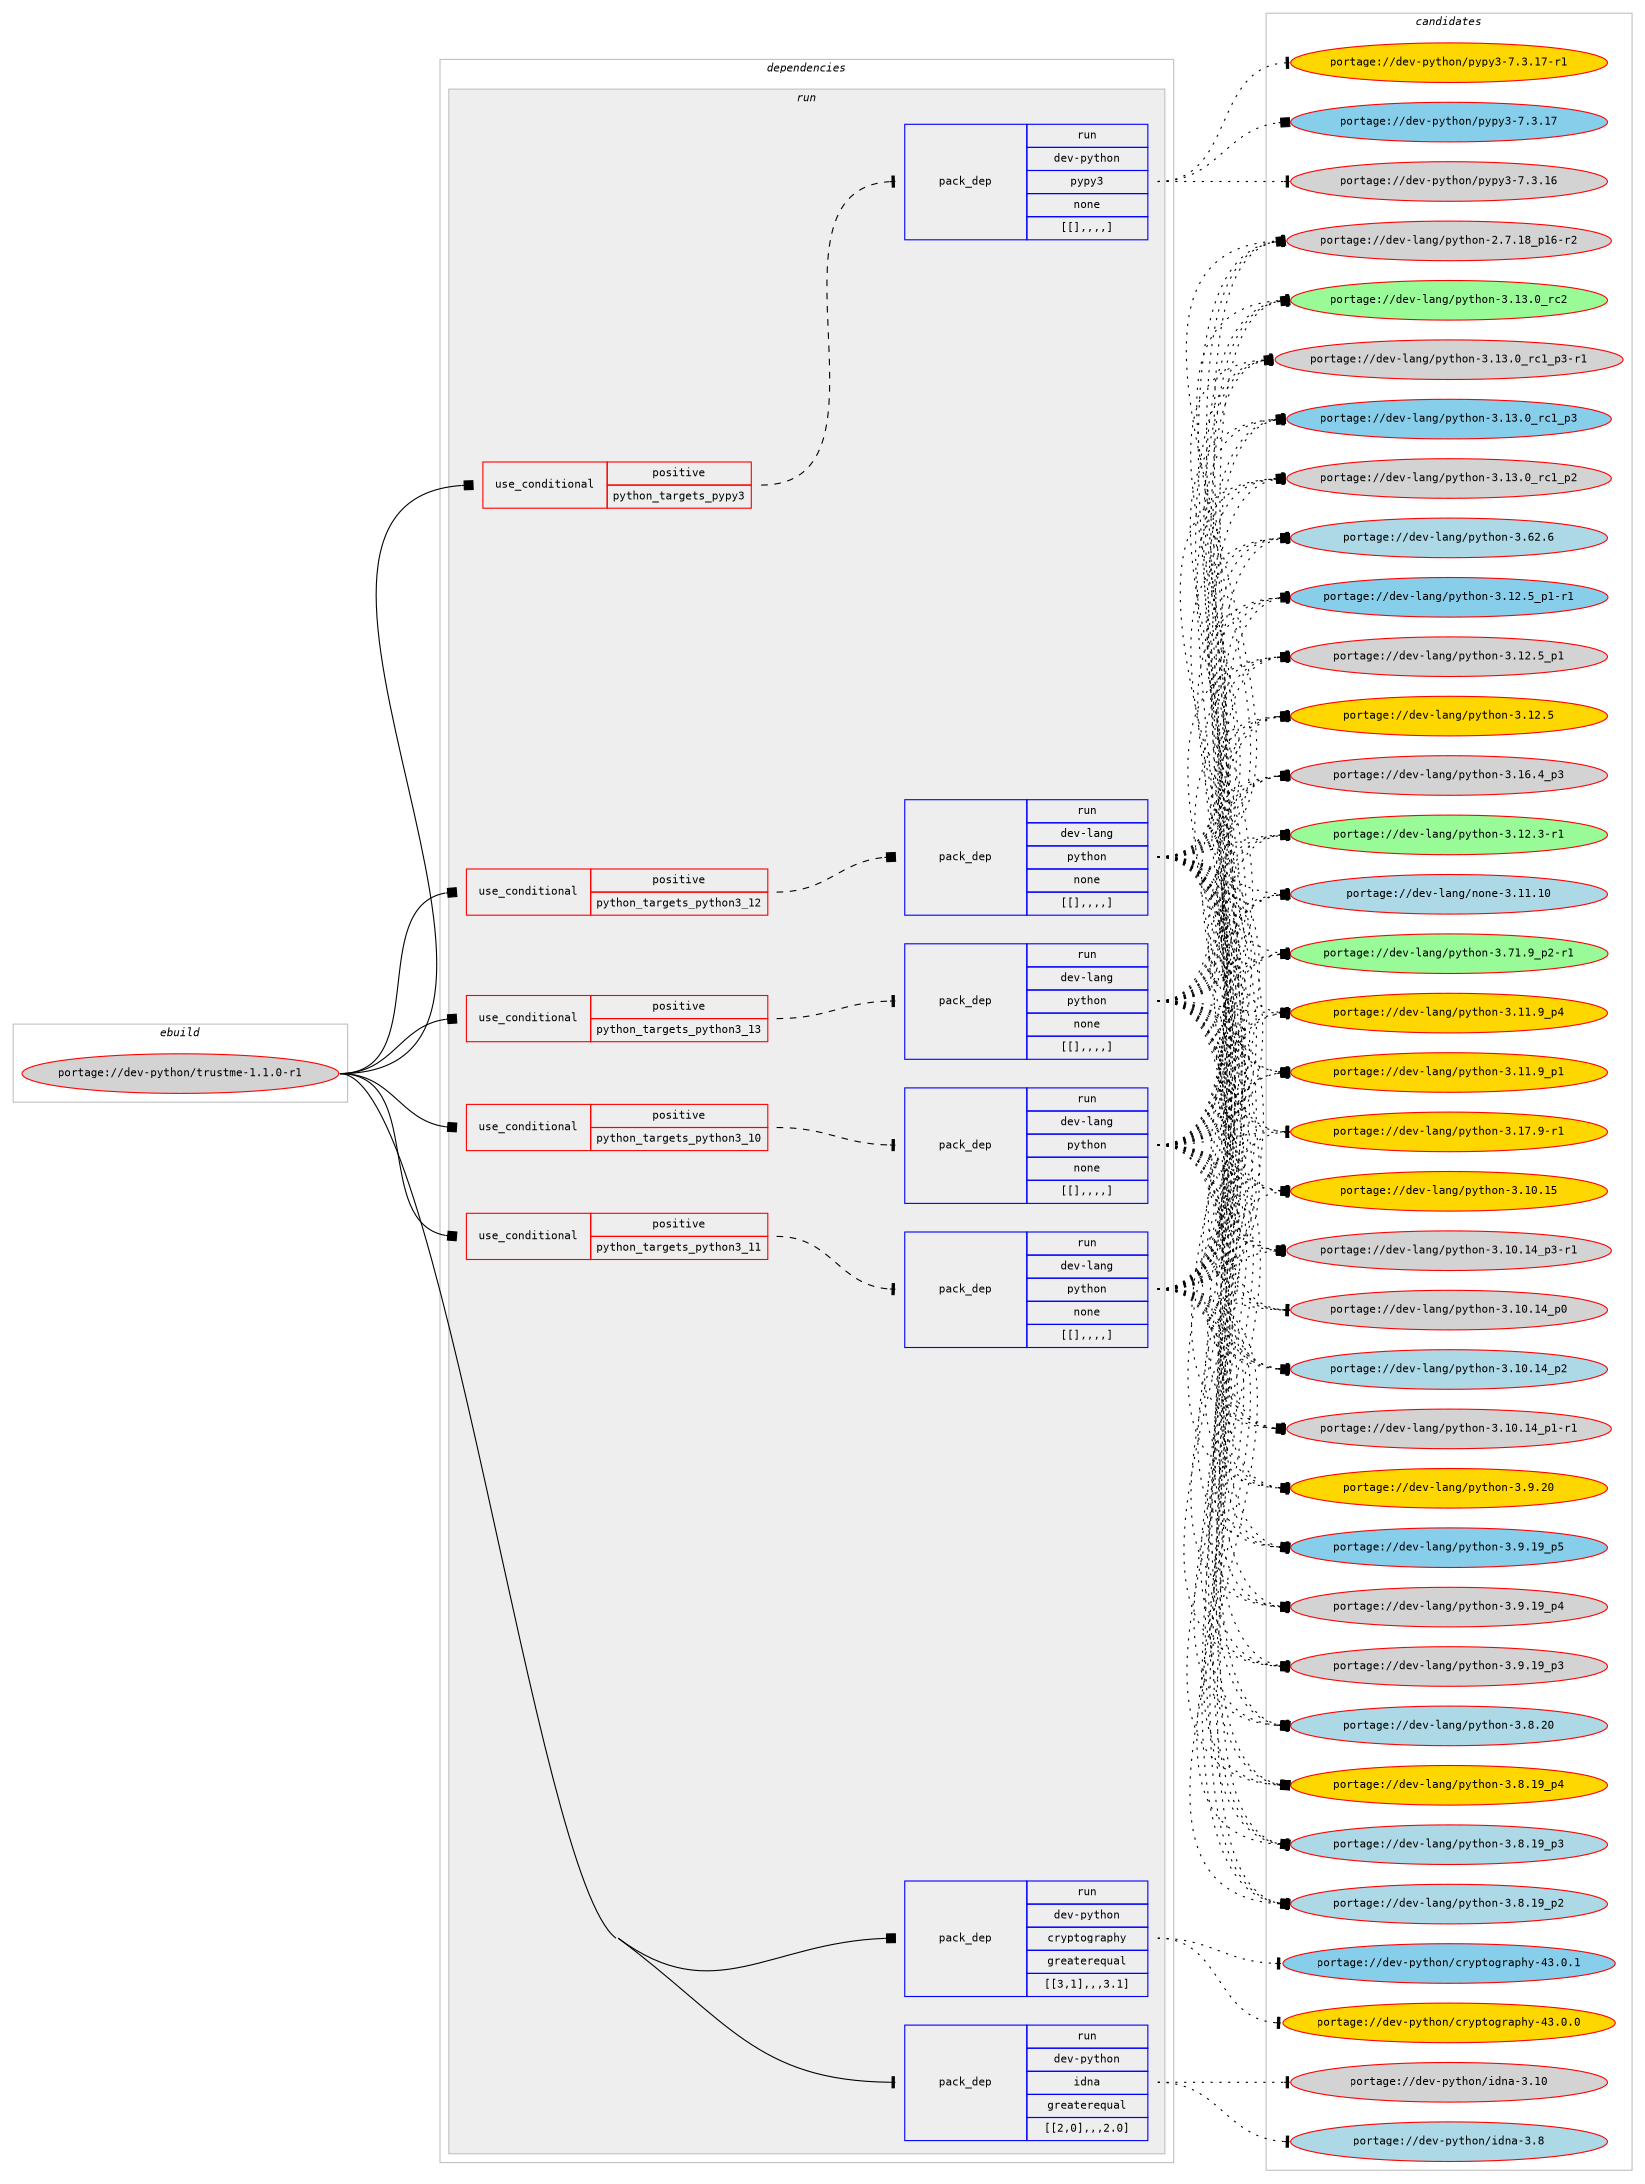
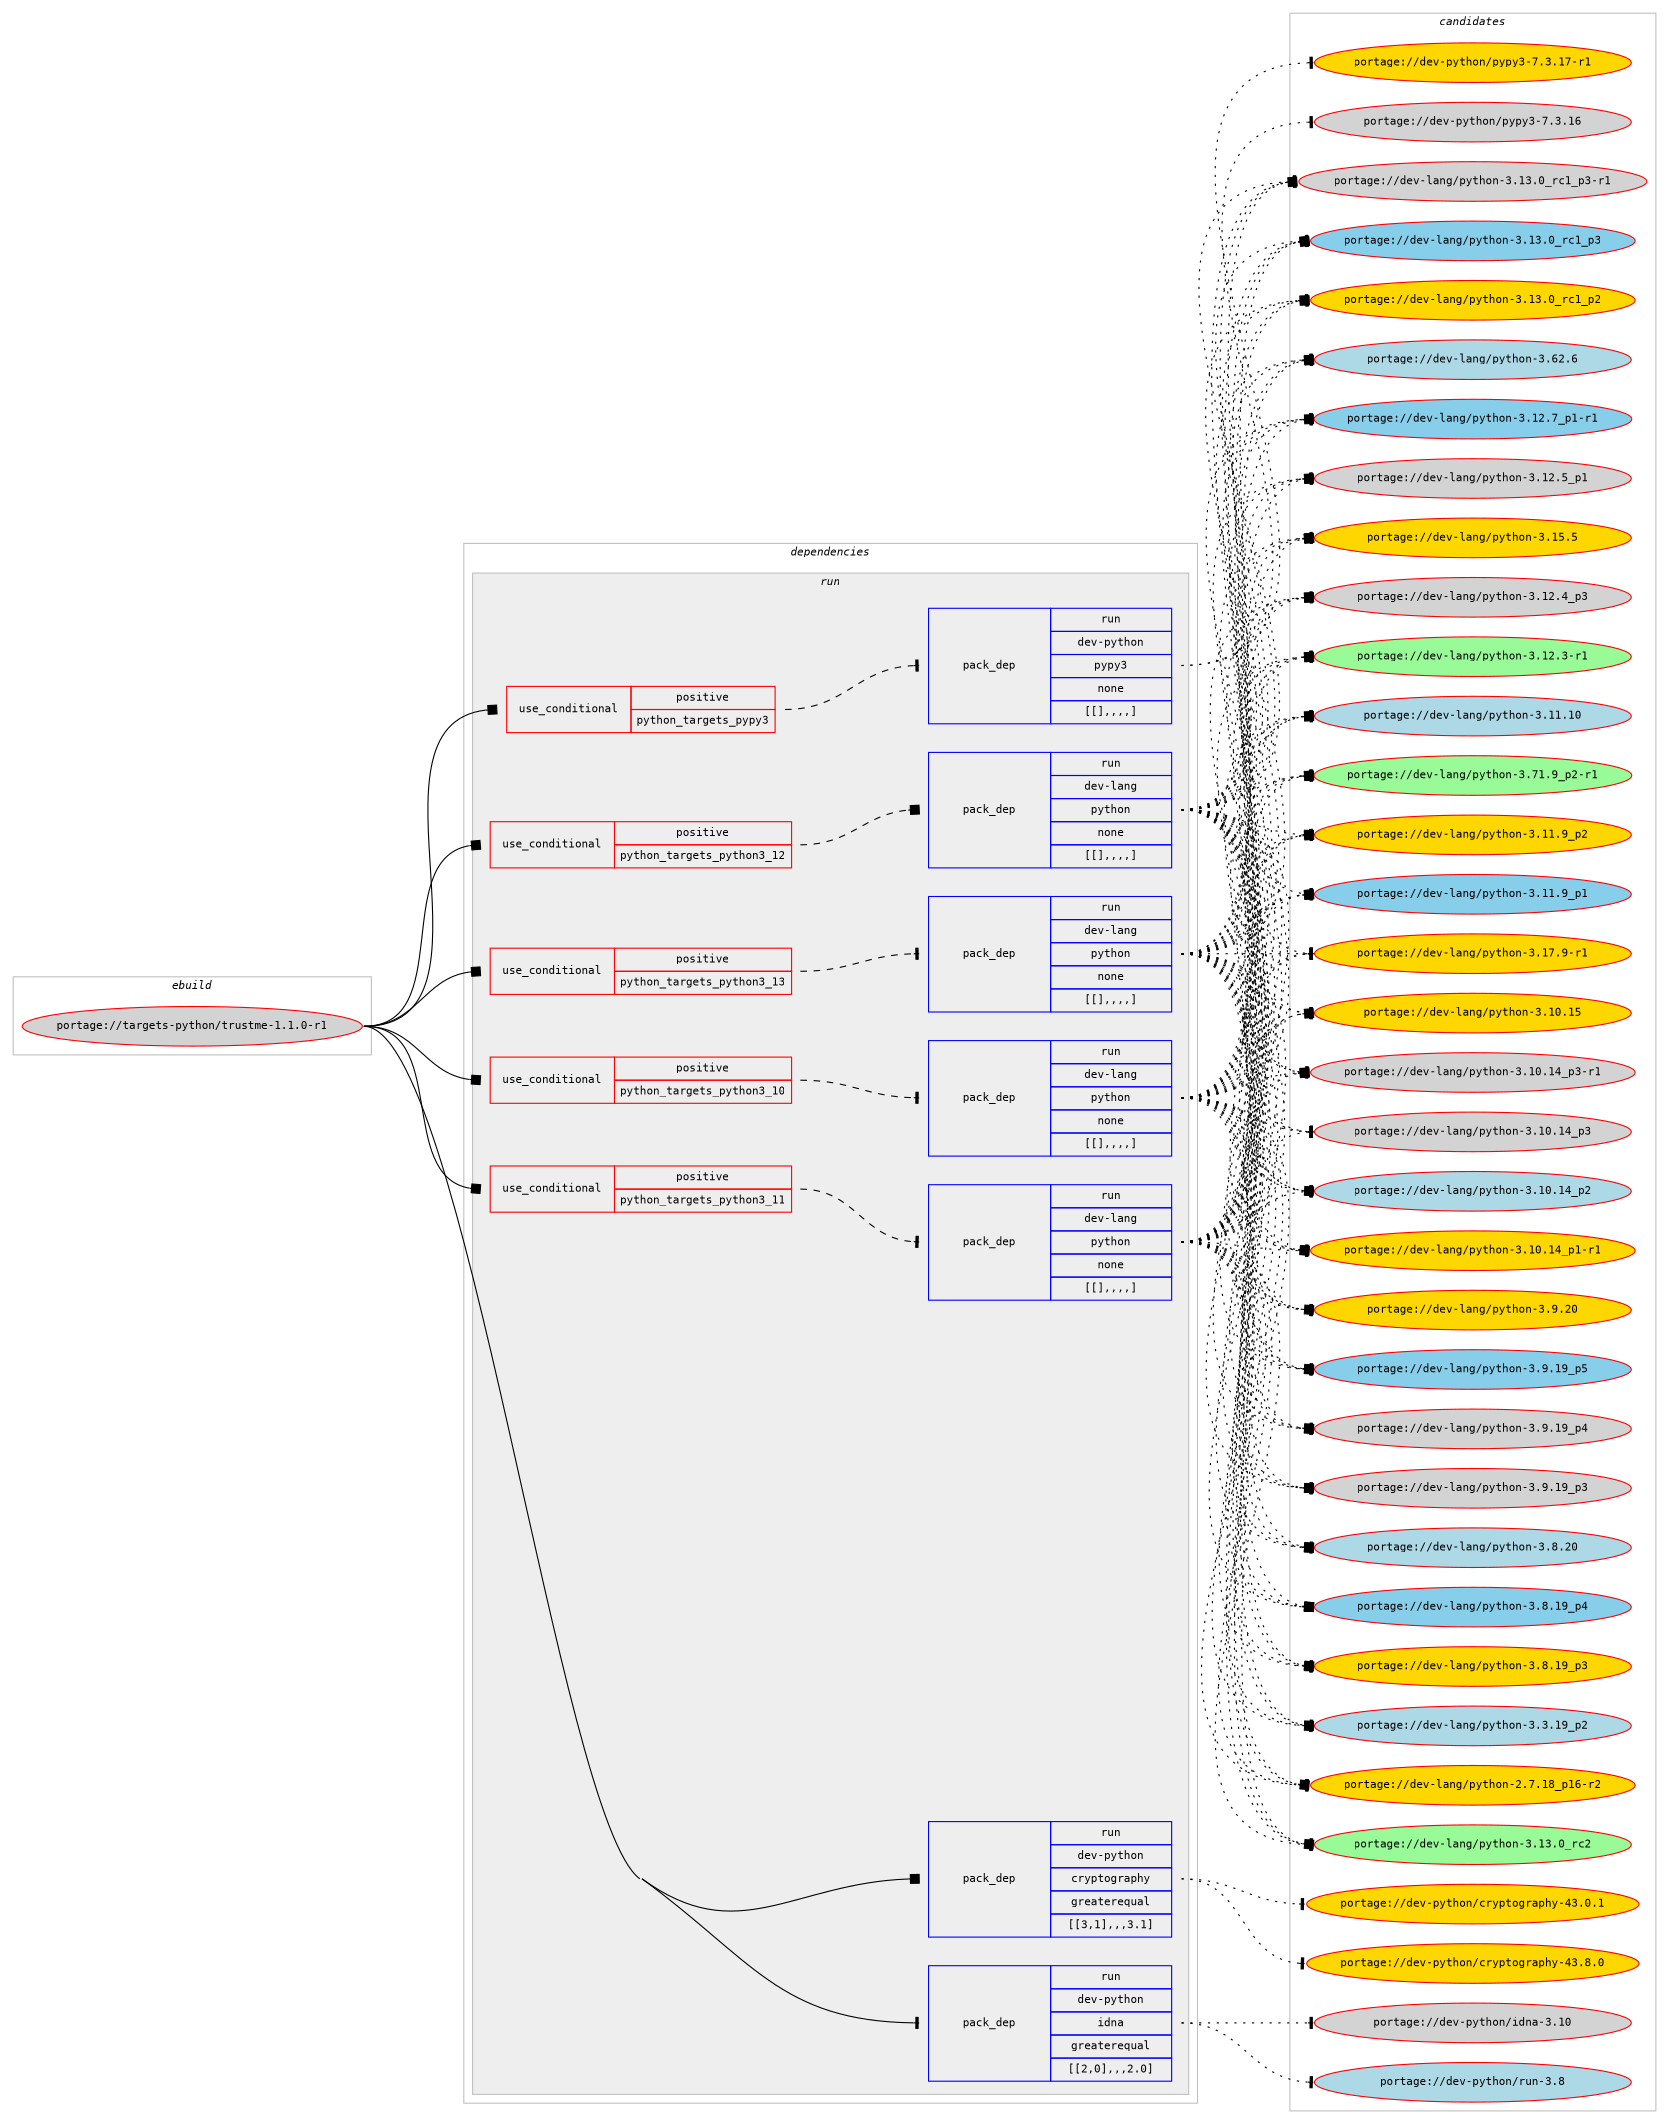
node "portage://dev-python/pypy3-7.3.17": removed
node "portage://dev-lang/python-2.7.18_p16-r2": fillcolor lightgrey -> gold
node "portage://dev-lang/python-3.13.0_rc1_p2": fillcolor lightgrey -> gold
node "portage://dev-lang/python-3.12.5_p1-r1": label "portage://dev-lang/python-3.12.5_p1-r1" -> "portage://dev-lang/python-3.12.7_p1-r1"
node "portage://dev-lang/python-3.12.5": label "portage://dev-lang/python-3.12.5" -> "portage://dev-lang/python-3.15.5"
node "portage://dev-lang/python-3.16.4_p3": label "portage://dev-lang/python-3.16.4_p3" -> "portage://dev-lang/python-3.12.4_p3"
node "portage://dev-lang/none-3.11.10": label "portage://dev-lang/none-3.11.10" -> "portage://dev-lang/python-3.11.10"
node "portage://dev-lang/python-3.11.9_p4": label "portage://dev-lang/python-3.11.9_p4" -> "portage://dev-lang/python-3.11.9_p2"
node "portage://dev-lang/python-3.11.9_p1": fillcolor gold -> skyblue
node "portage://dev-python/trustme-1.1.0-r1": label "portage://dev-python/trustme-1.1.0-r1" -> "portage://targets-python/trustme-1.1.0-r1"
node "portage://dev-lang/python-3.10.14_p0": label "portage://dev-lang/python-3.10.14_p0" -> "portage://dev-lang/python-3.10.14_p3"
node "portage://dev-lang/python-3.10.14_p1-r1": fillcolor lightgrey -> gold
node "portage://dev-lang/python-3.8.19_p4": fillcolor gold -> skyblue
node "portage://dev-lang/python-3.8.19_p3": fillcolor lightblue -> gold
node "portage://dev-lang/python-3.8.19_p2": label "portage://dev-lang/python-3.8.19_p2" -> "portage://dev-lang/python-3.3.19_p2"
node "portage://dev-python/cryptography-43.0.1": fillcolor skyblue -> gold
node "portage://dev-python/cryptography-43.0.0": label "portage://dev-python/cryptography-43.0.0" -> "portage://dev-python/cryptography-43.8.0"
node "portage://dev-python/idna-3.8": label "portage://dev-python/idna-3.8" -> "portage://dev-python/run-3.8"
